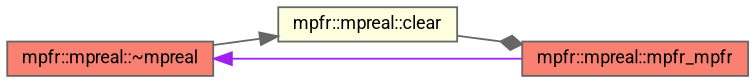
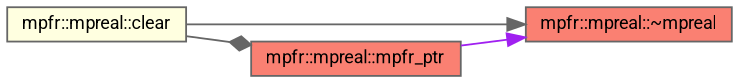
edge "mpfr::mpreal::~mpreal" -> "mpfr::mpreal::clear": reversed
node "mpfr::mpreal::mpfr_mpfr": label "mpfr::mpreal::mpfr_mpfr" -> "mpfr::mpreal::mpfr_ptr"
